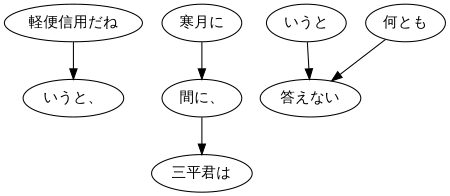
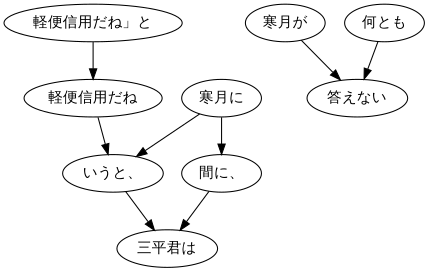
node "軽便信用だね」と": added
node "いうと": label "いうと" -> "寒月が"
edge "寒月に" -> "いうと、": added
edge "いうと、" -> "三平君は": added
